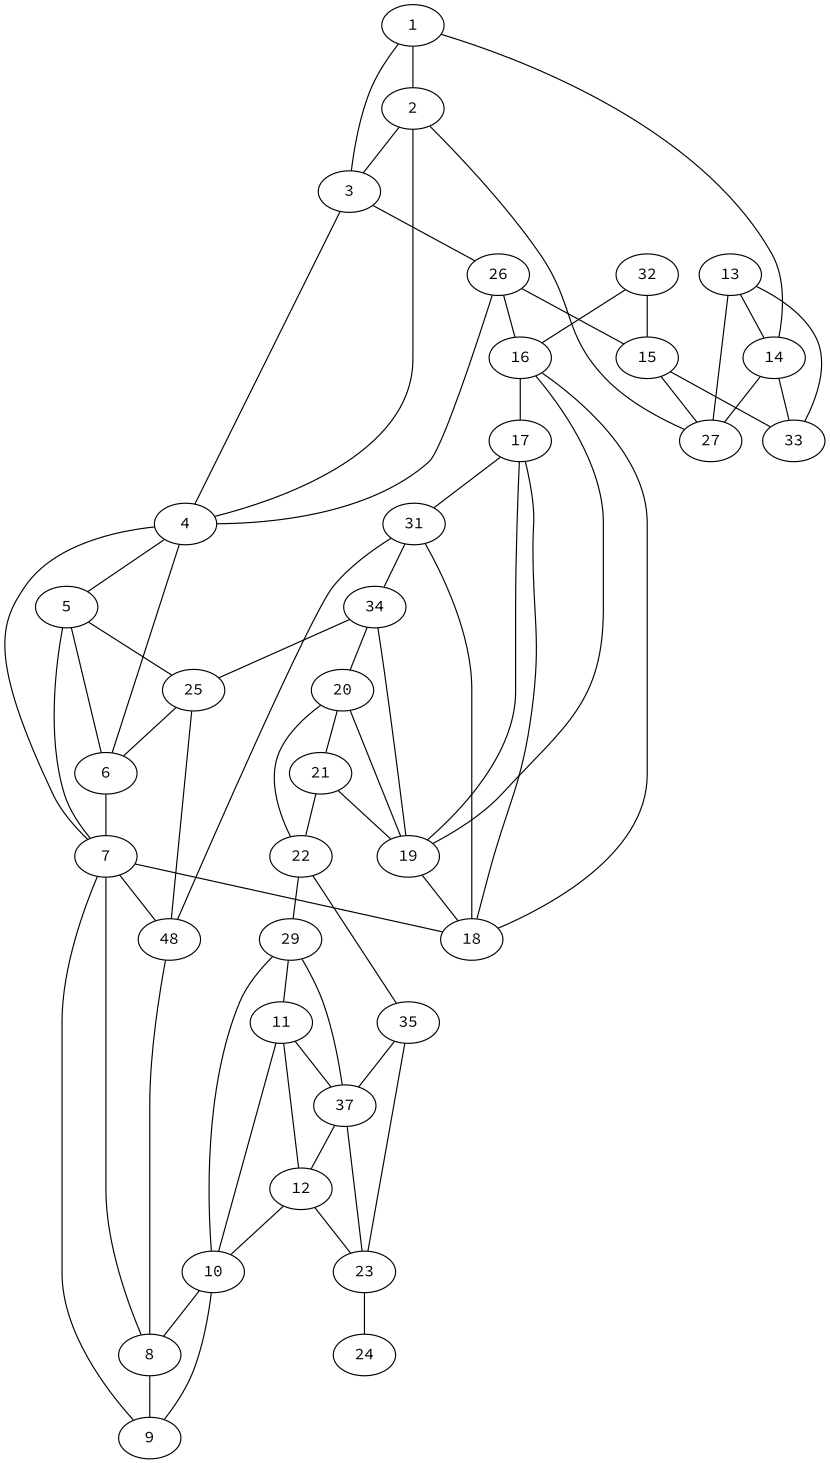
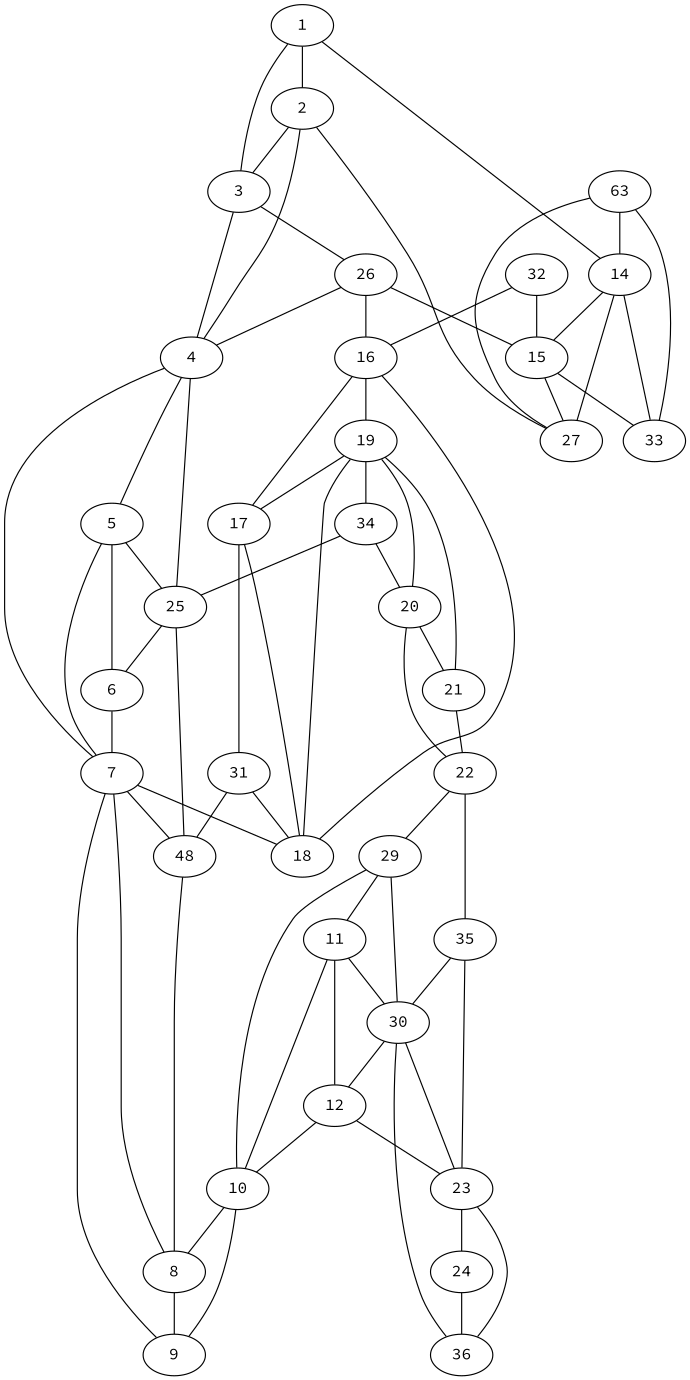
node "13": label "13" -> "63"
edge "14" -- "15": added
edge "31" -- "34": removed
edge "4" -- "6": now "4" -- "25"
node "37": label "37" -> "30"
node "36": added
